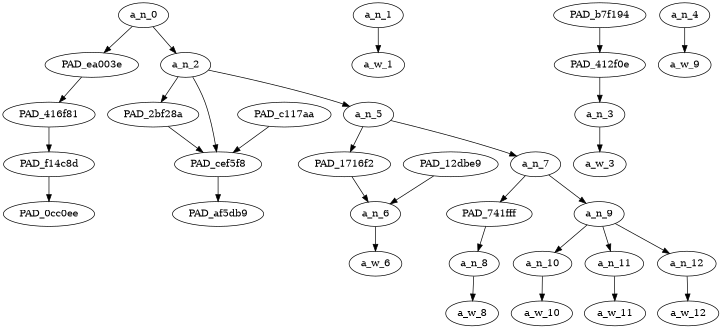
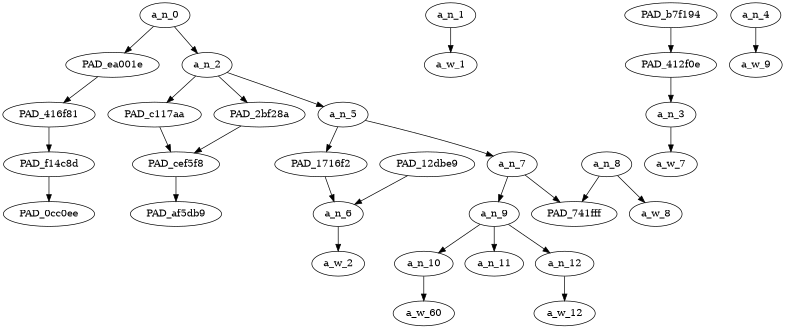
node "PAD_ea003e": label "PAD_ea003e" -> "PAD_ea001e"
edge "a_n_2" -> "PAD_cef5f8": now "a_n_2" -> "PAD_c117aa"
node "a_w_3": label "a_w_3" -> "a_w_7"
edge "PAD_741fff" -> "a_n_8": reversed
node "a_w_6": label "a_w_6" -> "a_w_2"
node "a_w_10": label "a_w_10" -> "a_w_60"
node "a_w_11": removed
